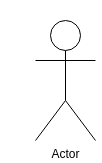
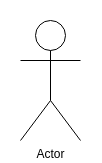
node "Actor": moved (66, 81) -> (51, 81)
